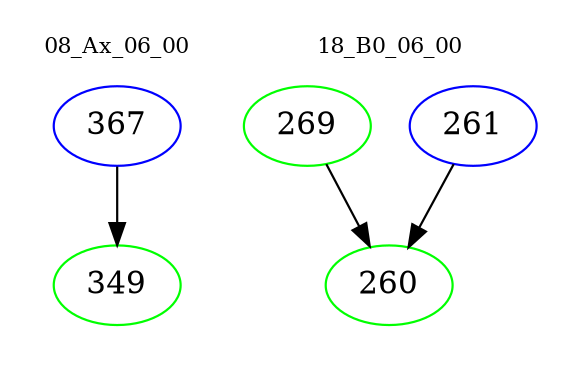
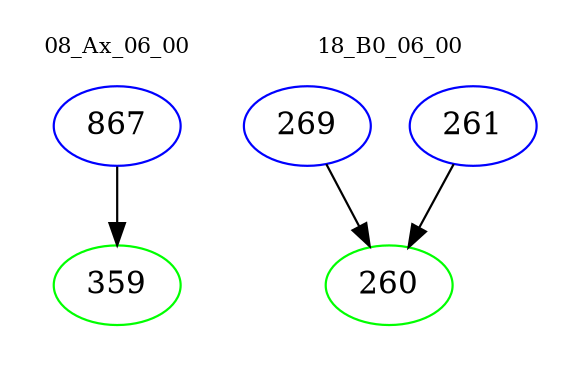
node "367": label "367" -> "867"
node "269": color green -> blue
node "349": label "349" -> "359"
